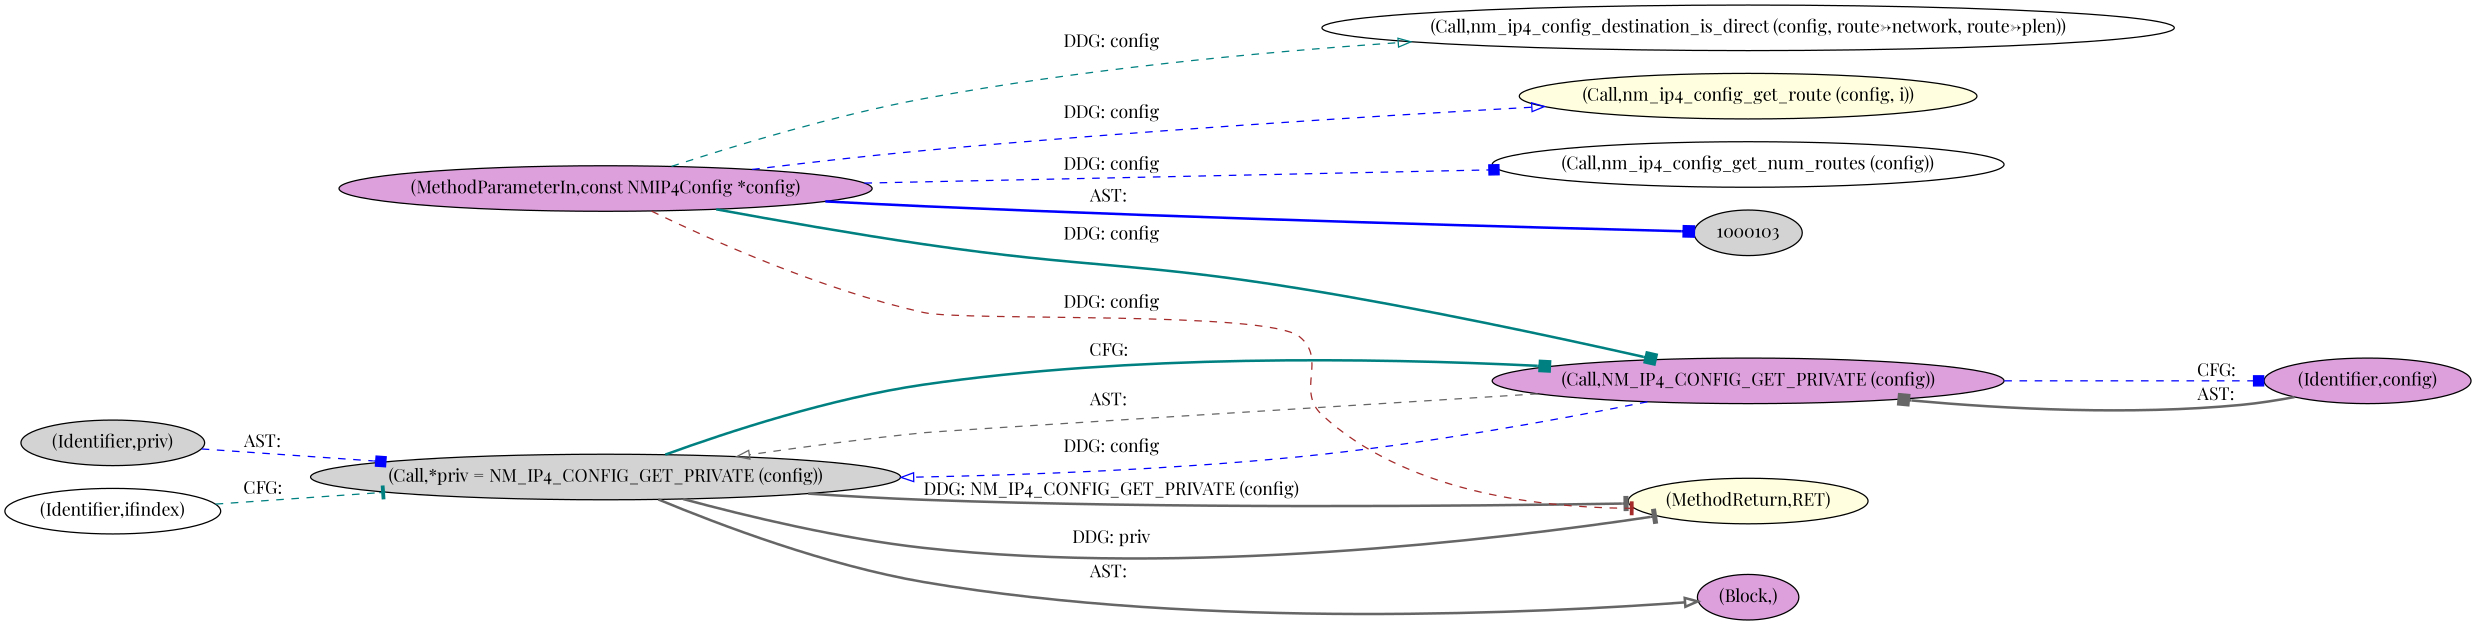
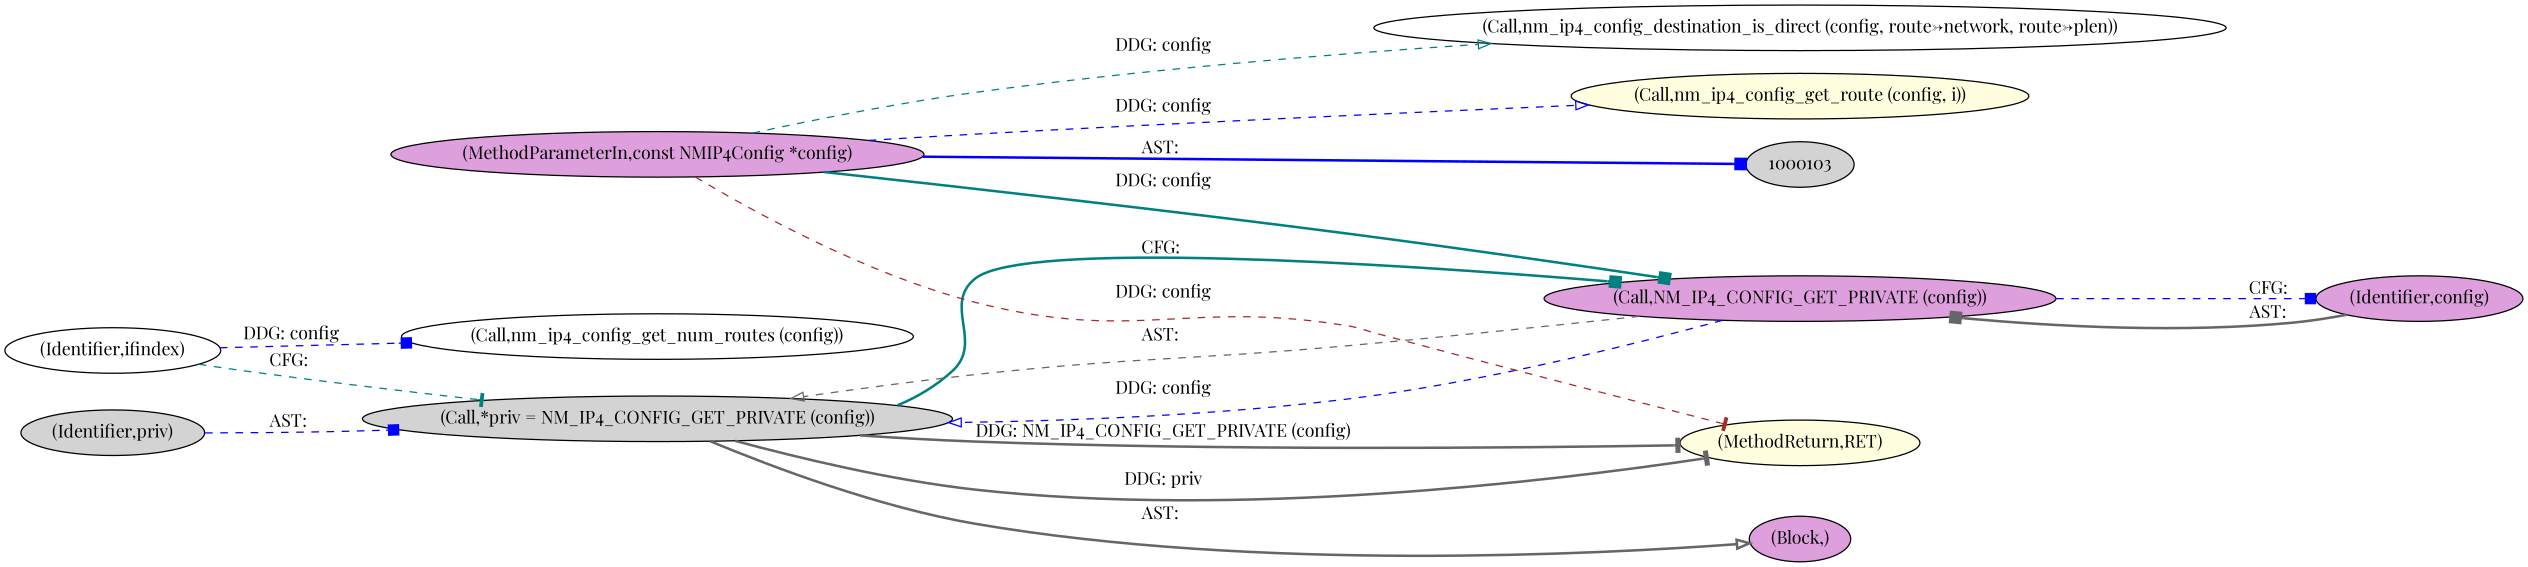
edge "(MethodParameterIn,const NMIP4Config *config)" -> "(Call,nm_ip4_config_get_num_routes (config))": now "(Identifier,ifindex)" -> "(Call,nm_ip4_config_get_num_routes (config))"
